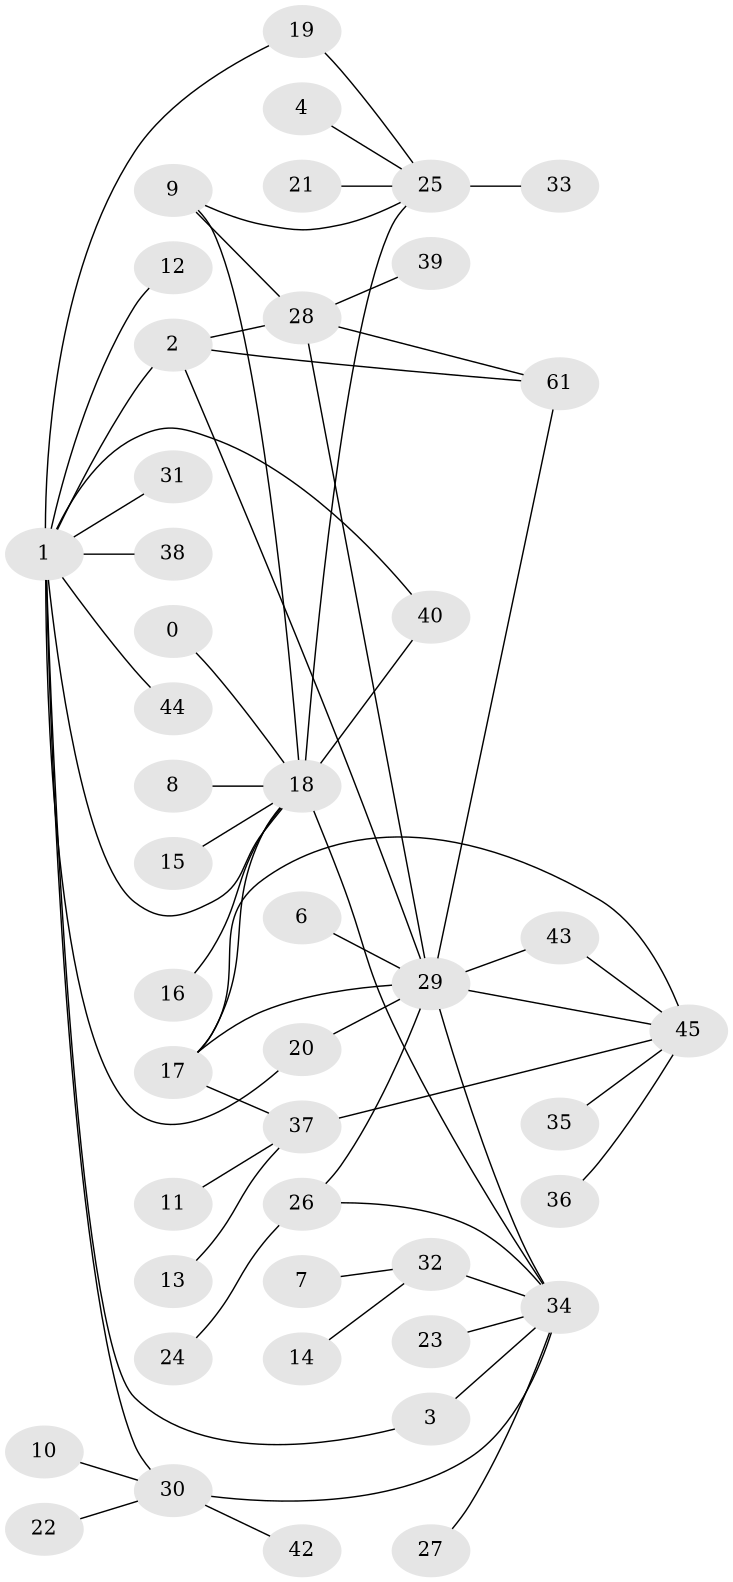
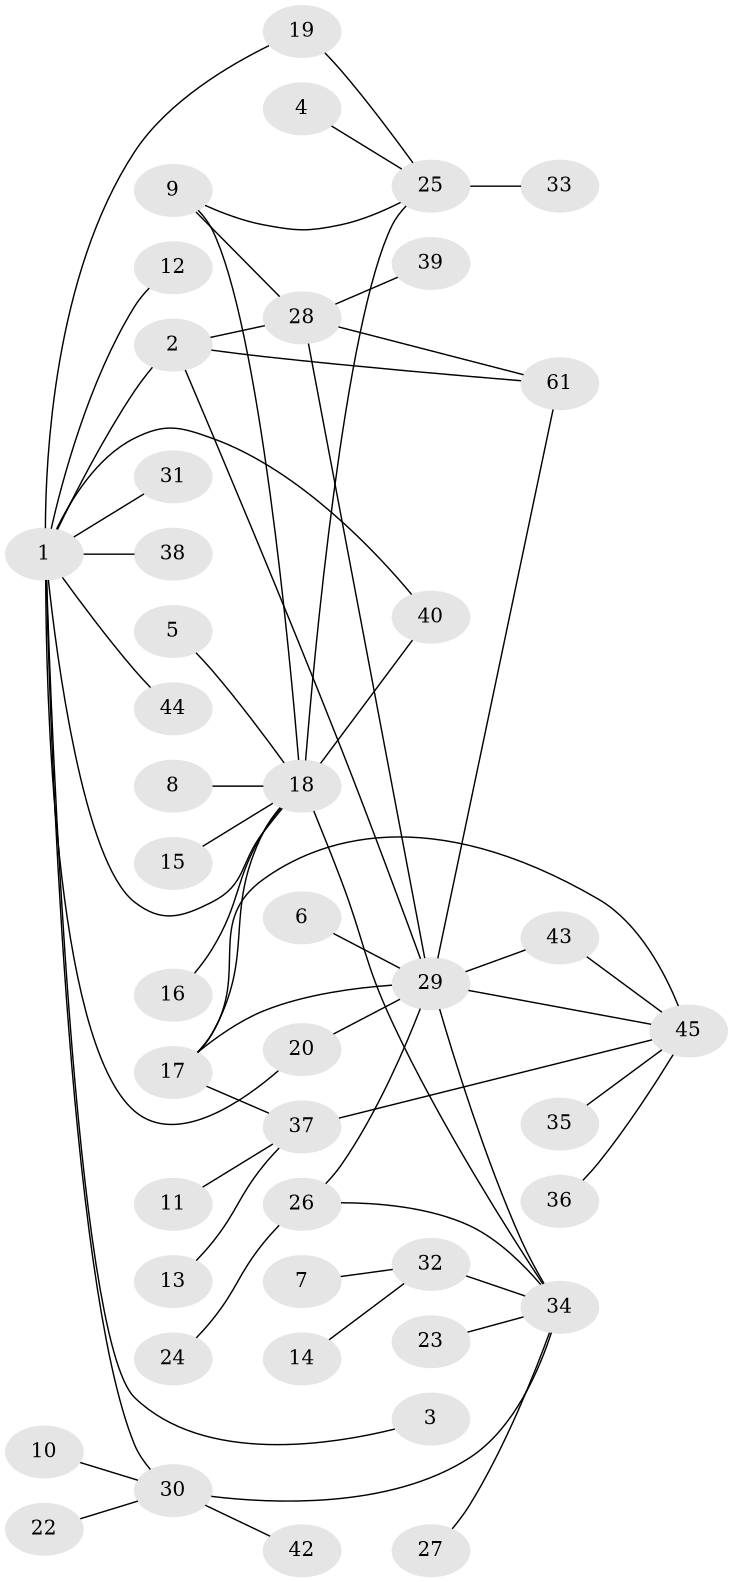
node "21": removed
node "0": label "0" -> "5"
edge "34" -- "3": removed
